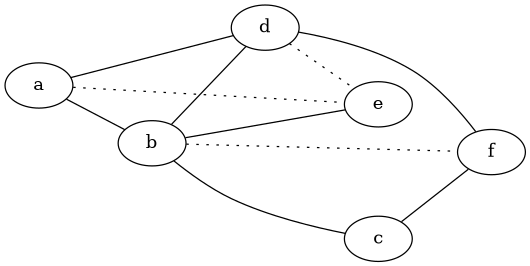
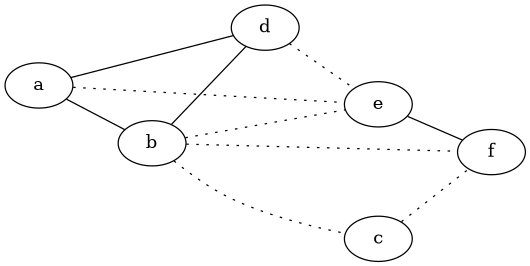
edge "d" -- "f": now "e" -- "f"
edge "e" -- "b": style solid -> dotted
edge "f" -- "c": style solid -> dotted
edge "b" -- "c": style solid -> dotted
